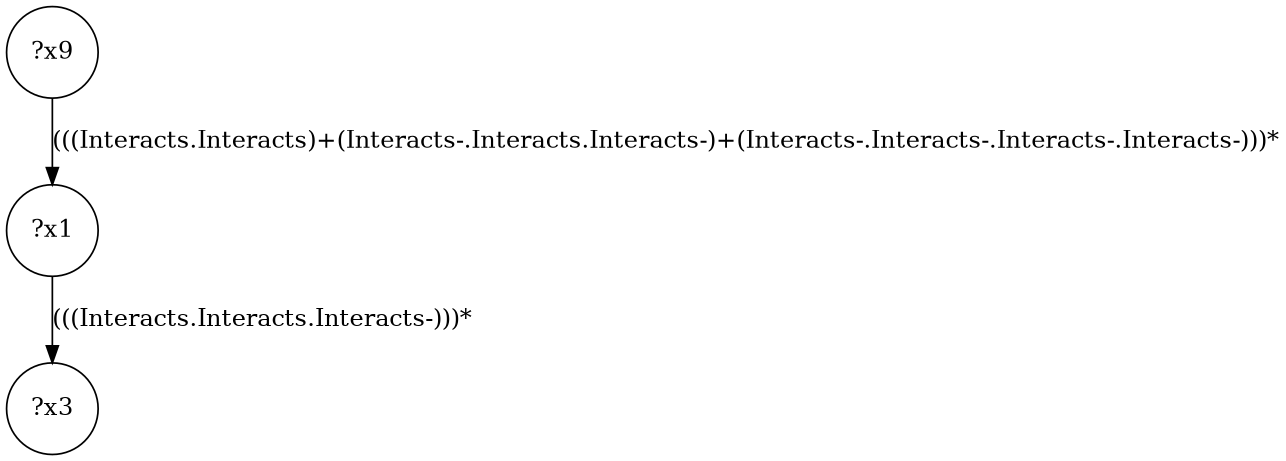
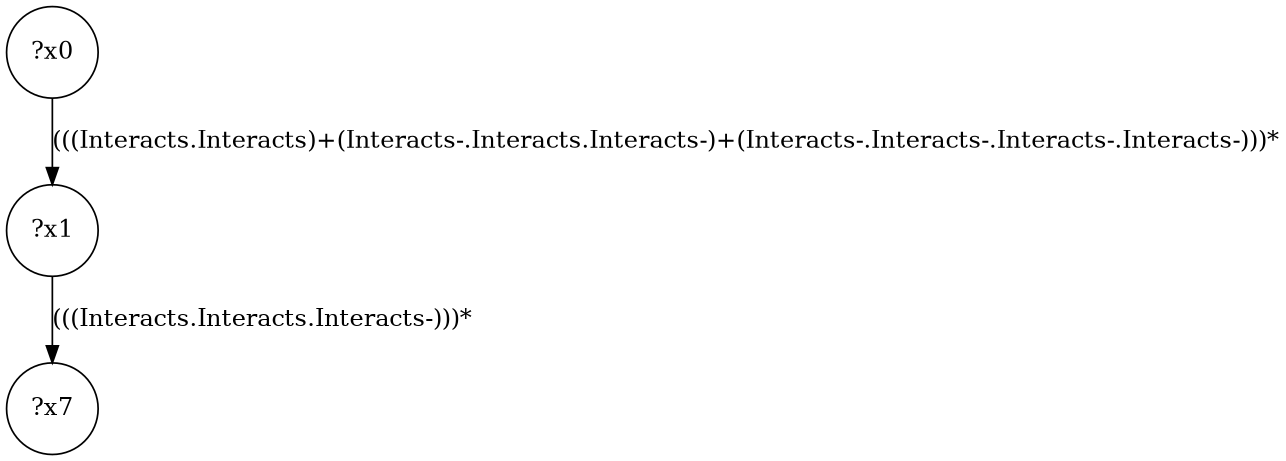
node "?x9": label "?x9" -> "?x0"
node "?x3": label "?x3" -> "?x7"
